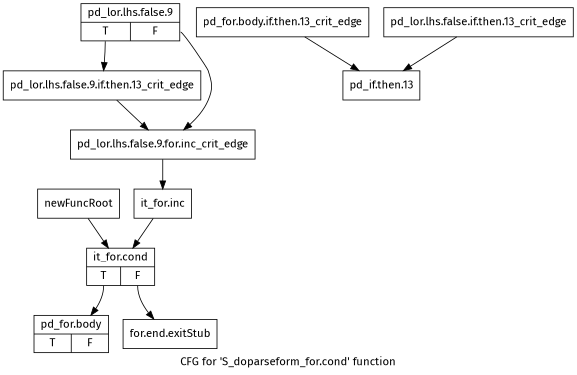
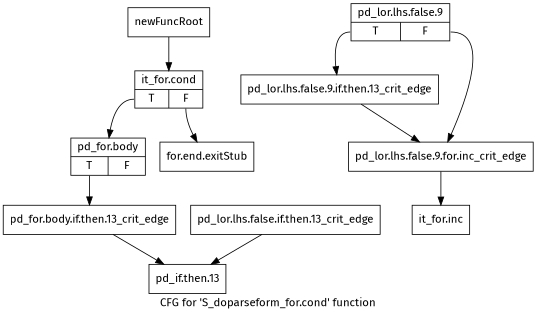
edge "pd_for.body" -> "pd_for.body.if.then.13_crit_edge": added
edge "it_for.inc" -> "it_for.cond": removed
